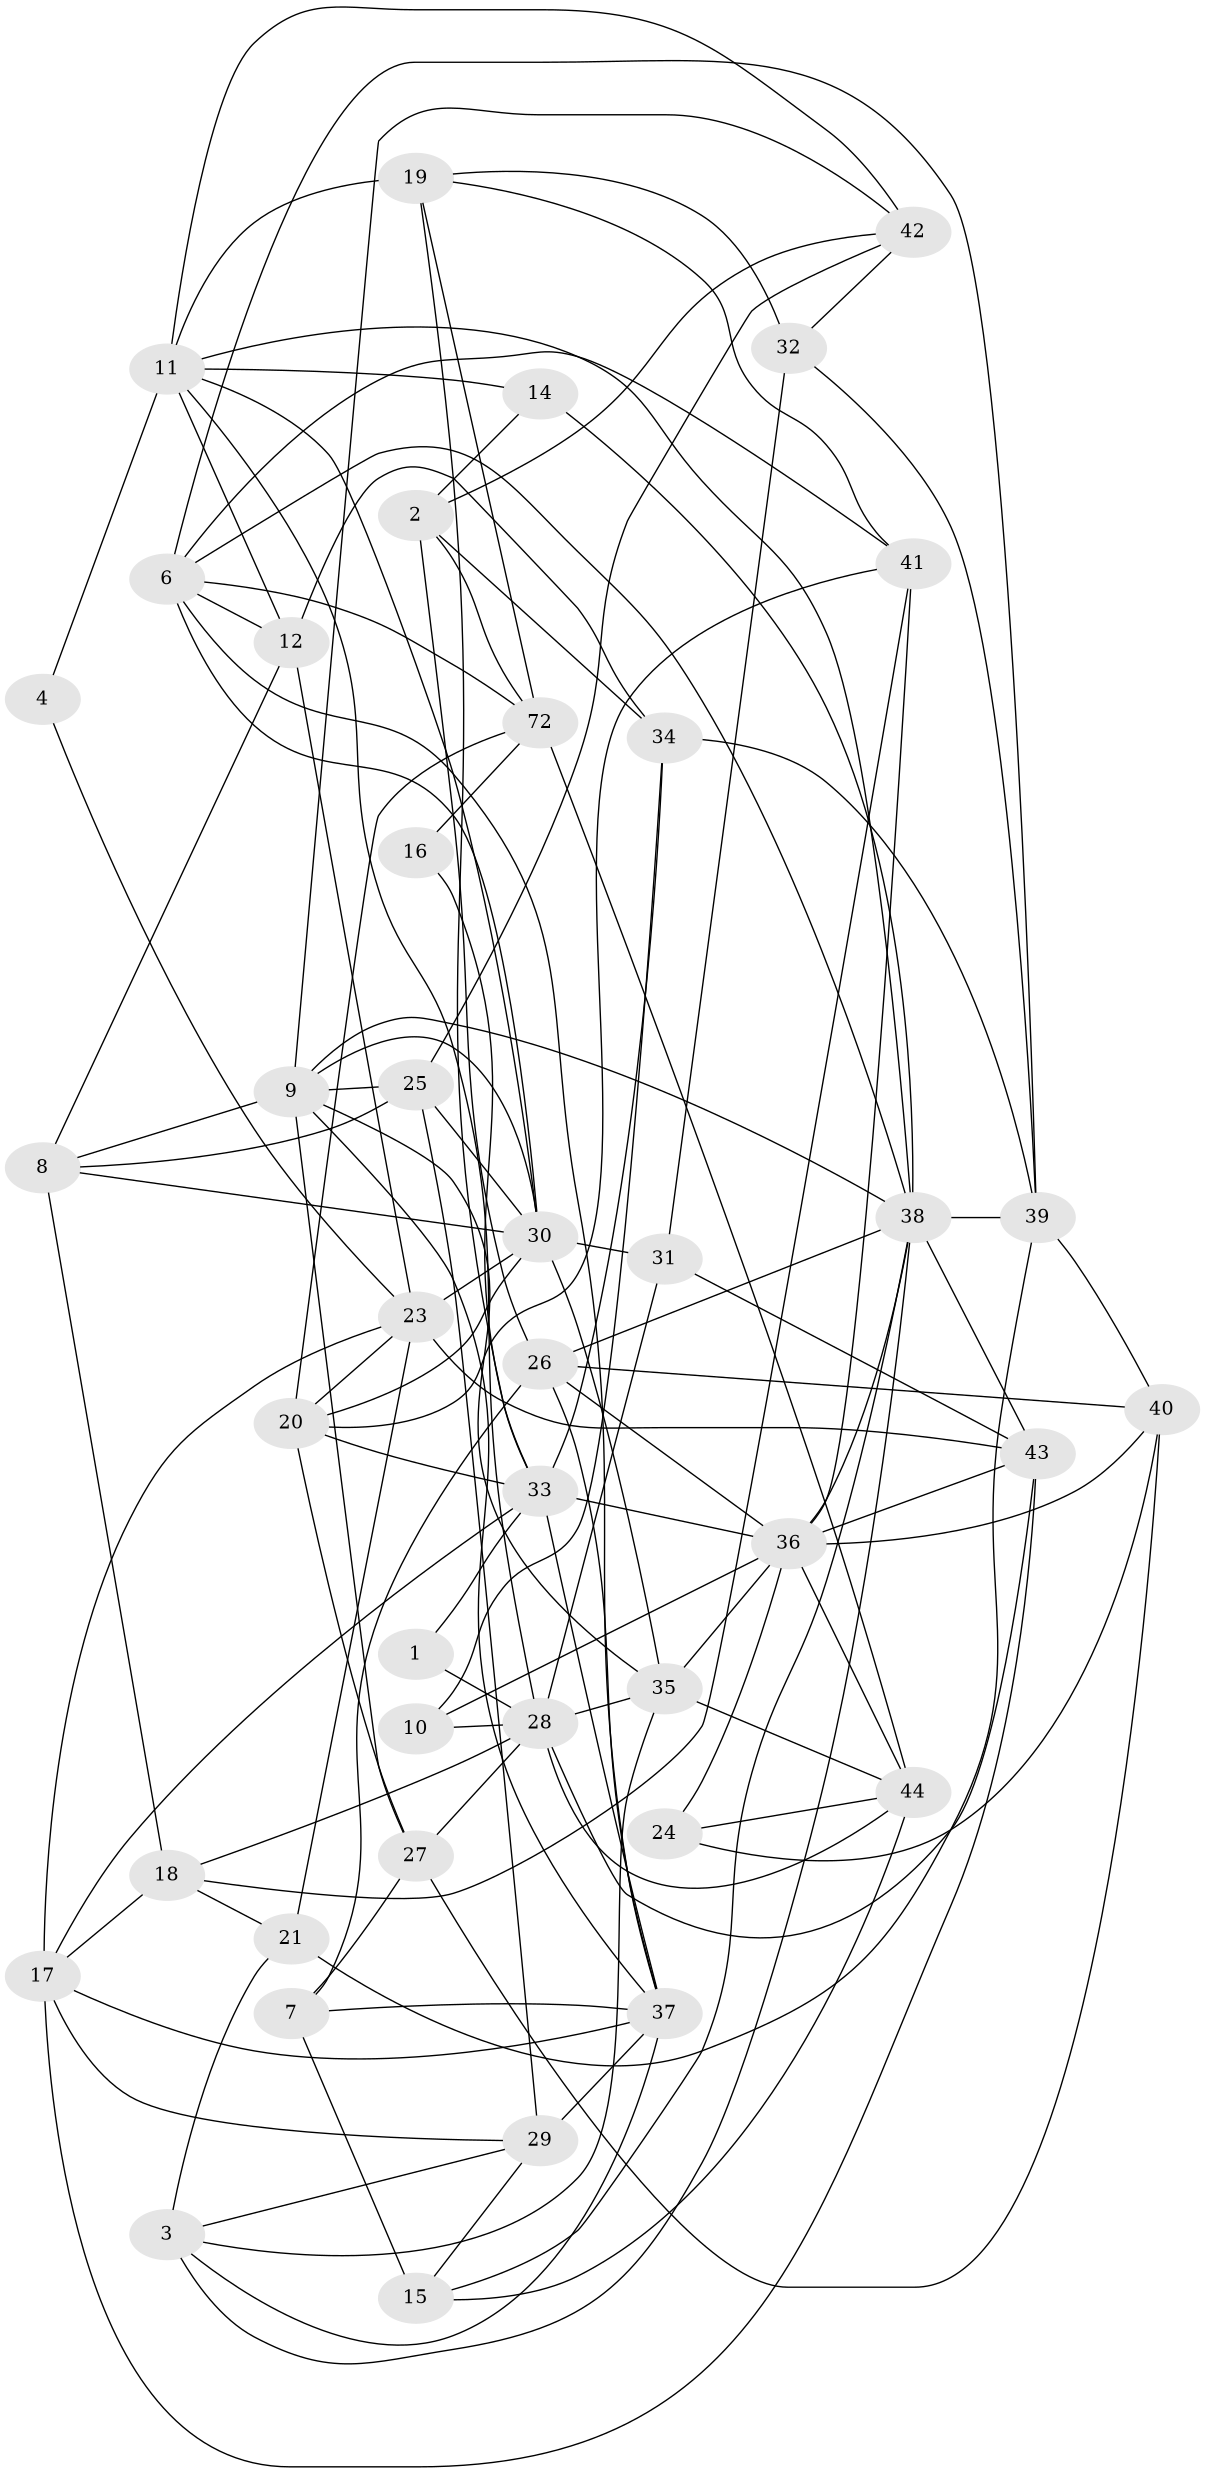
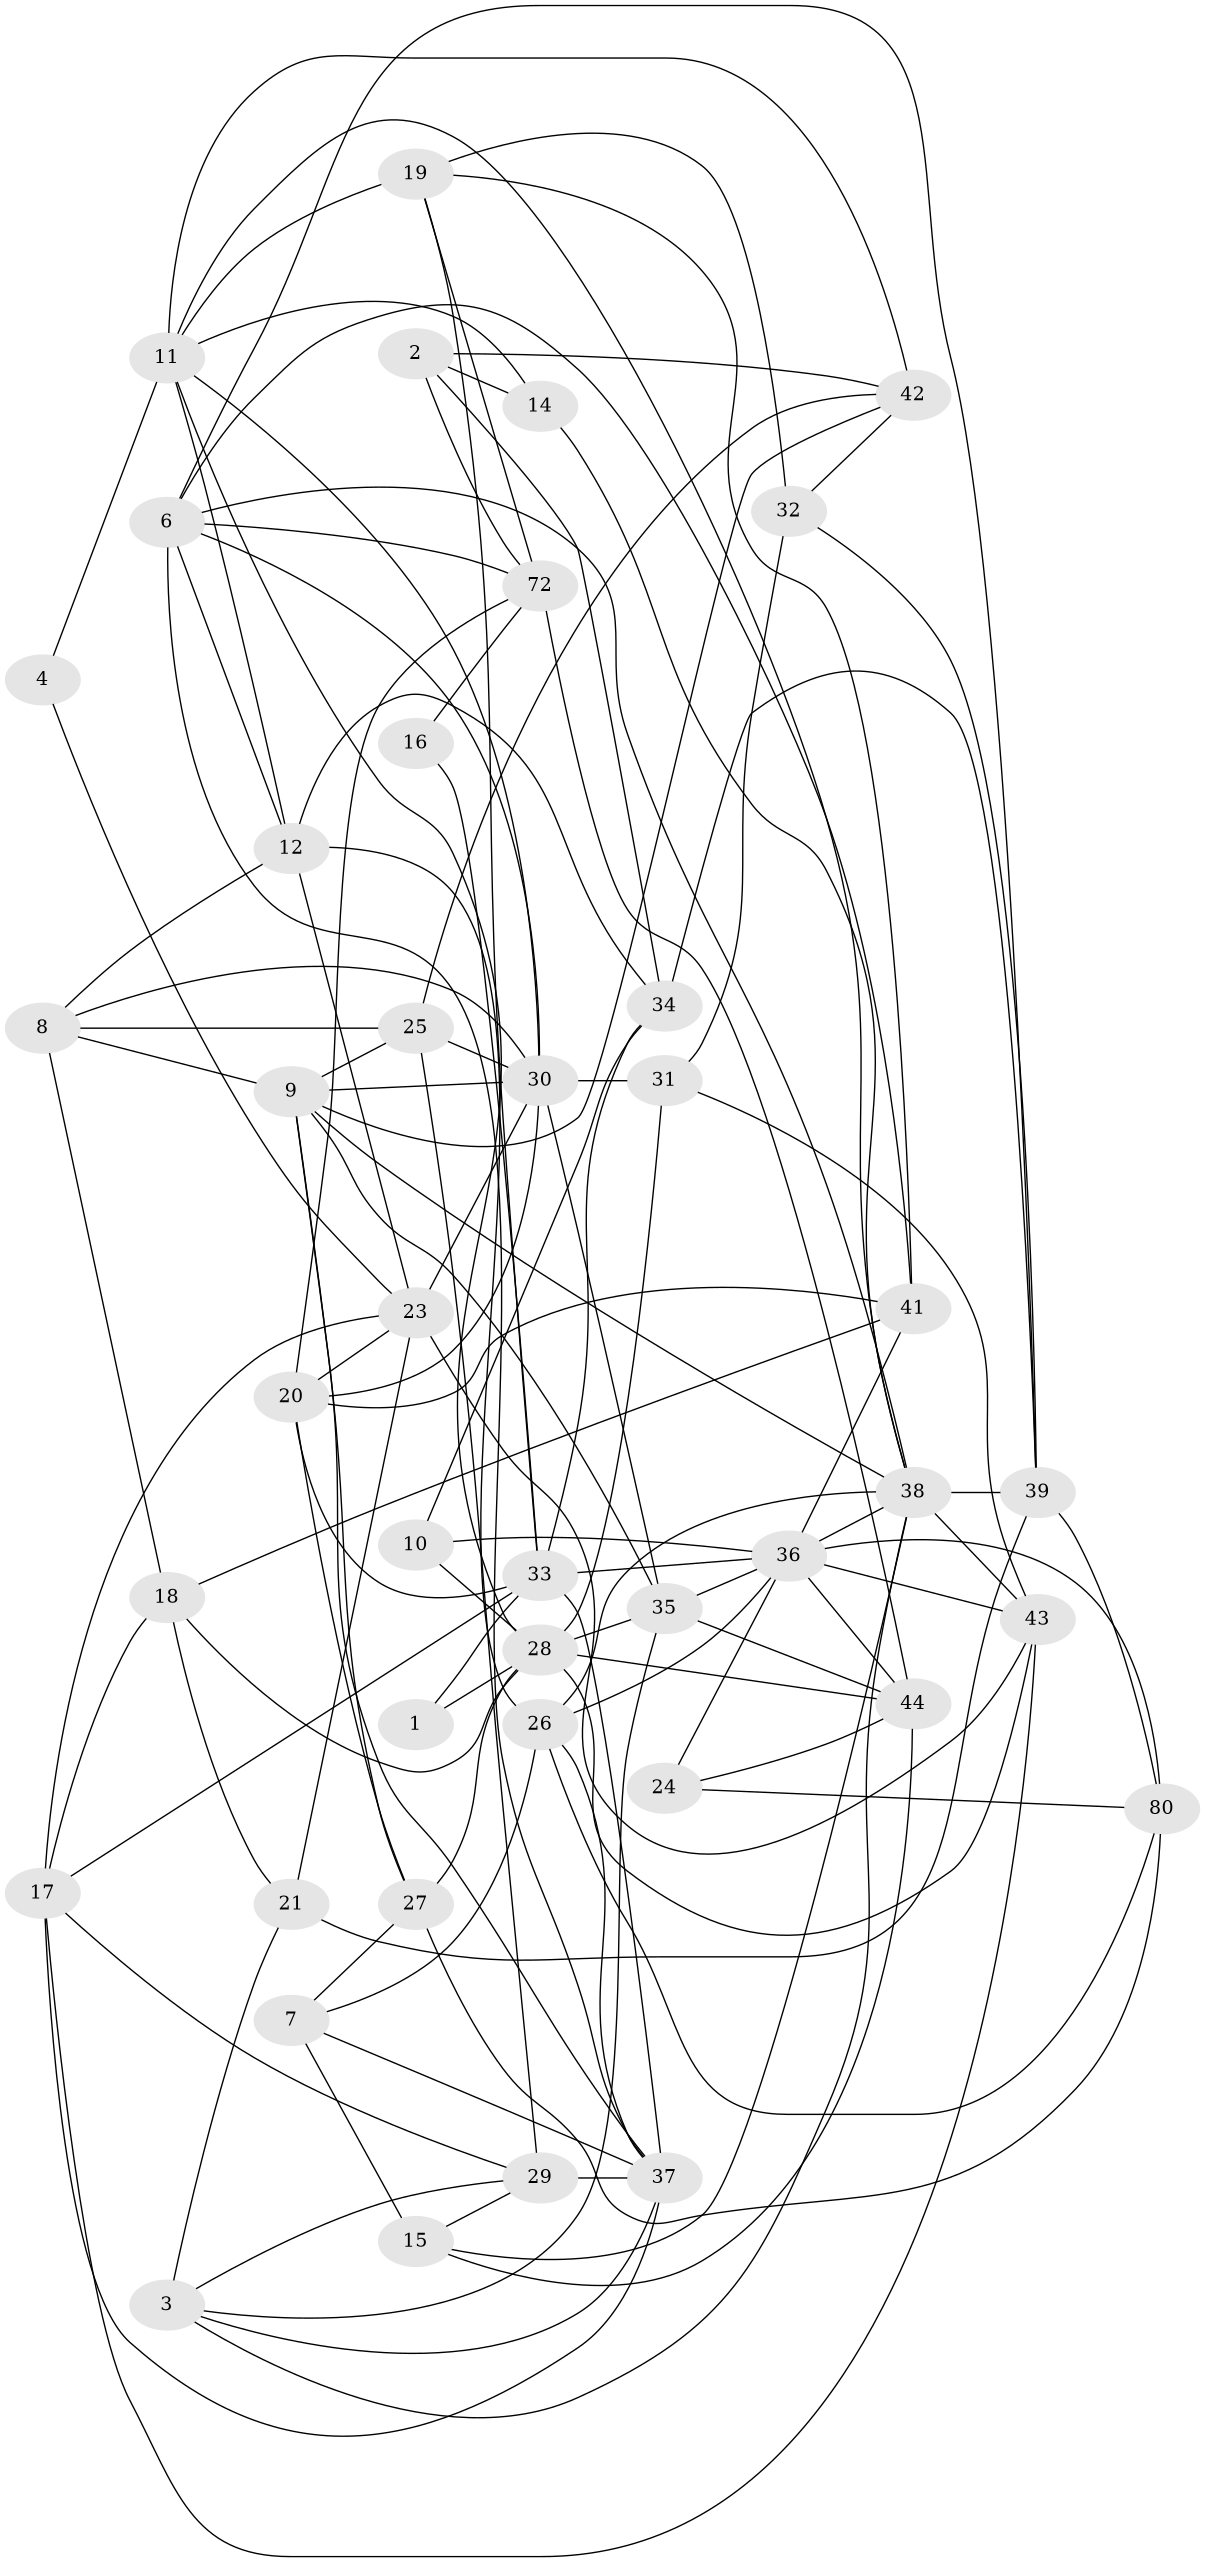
edge "2" -- "26": now "12" -- "26"
node "40": label "40" -> "80"
